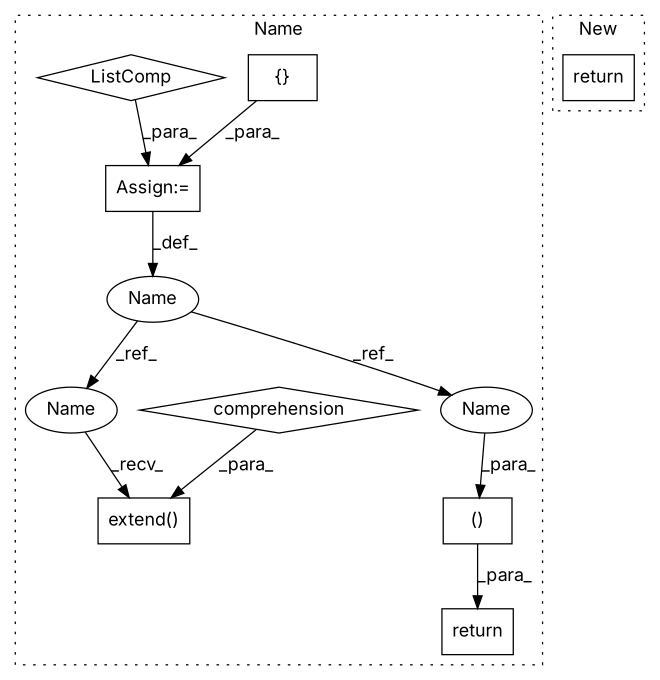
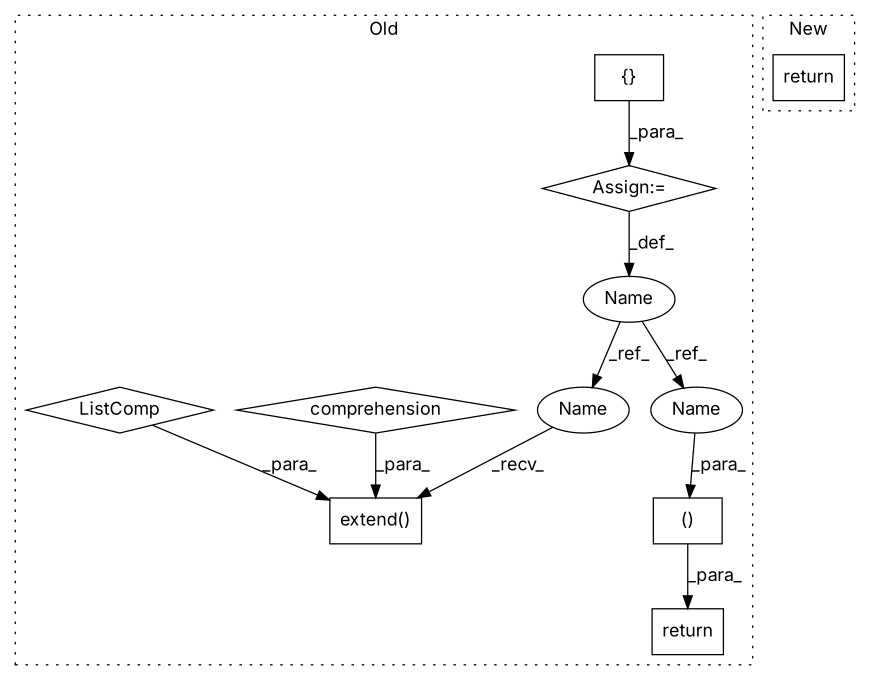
cluster "Name": label "Name" -> "Old"
edge "ListComp" -> "Assign:=": now "ListComp" -> "extend()"
node "Assign:=": shape box -> diamond
